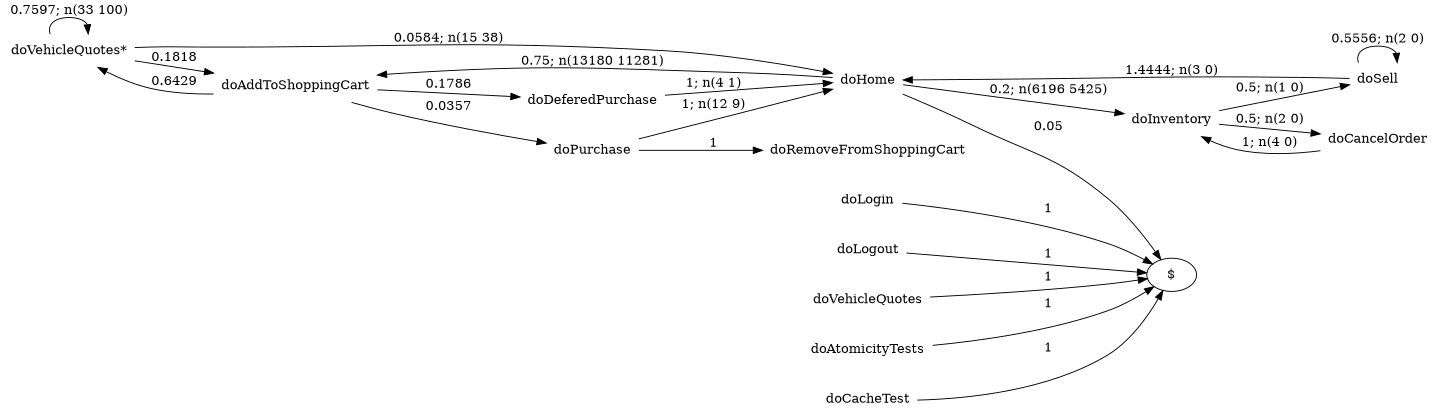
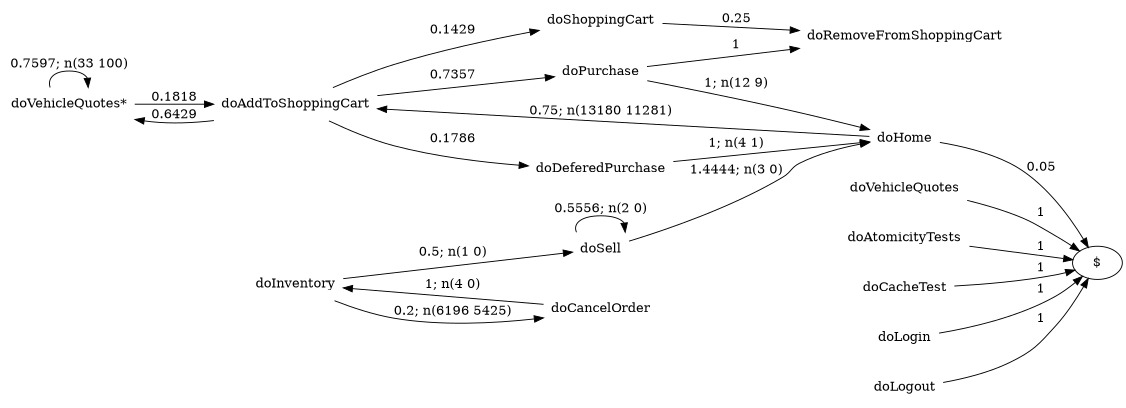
node "doShoppingCart": added
edge "doVehicleQuotes*" -> "doHome": removed, label "0.0584; n(15 38)"
edge "doHome" -> "doInventory": removed, label "0.2; n(6196 5425)"
edge "doAddToShoppingCart" -> "doPurchase": label "0.0357" -> "0.7357"
edge "doInventory" -> "doCancelOrder": label "0.5; n(2 0)" -> "0.2; n(6196 5425)"
